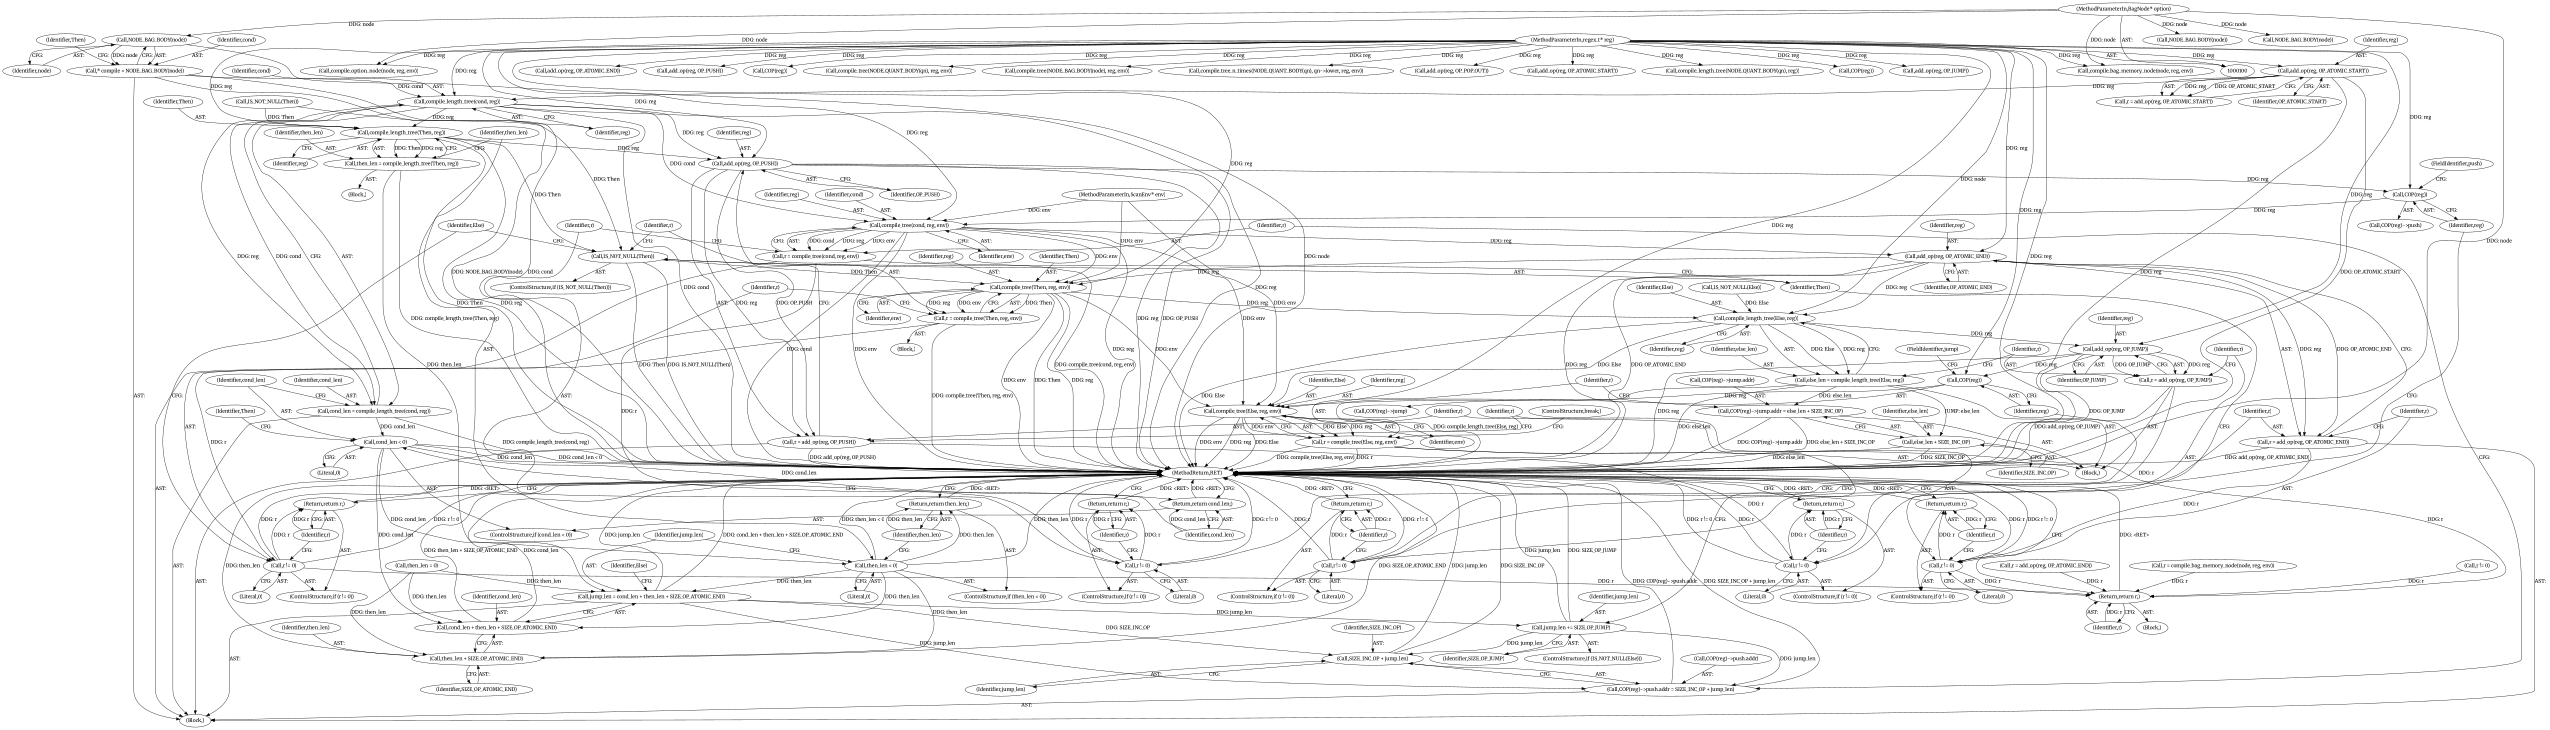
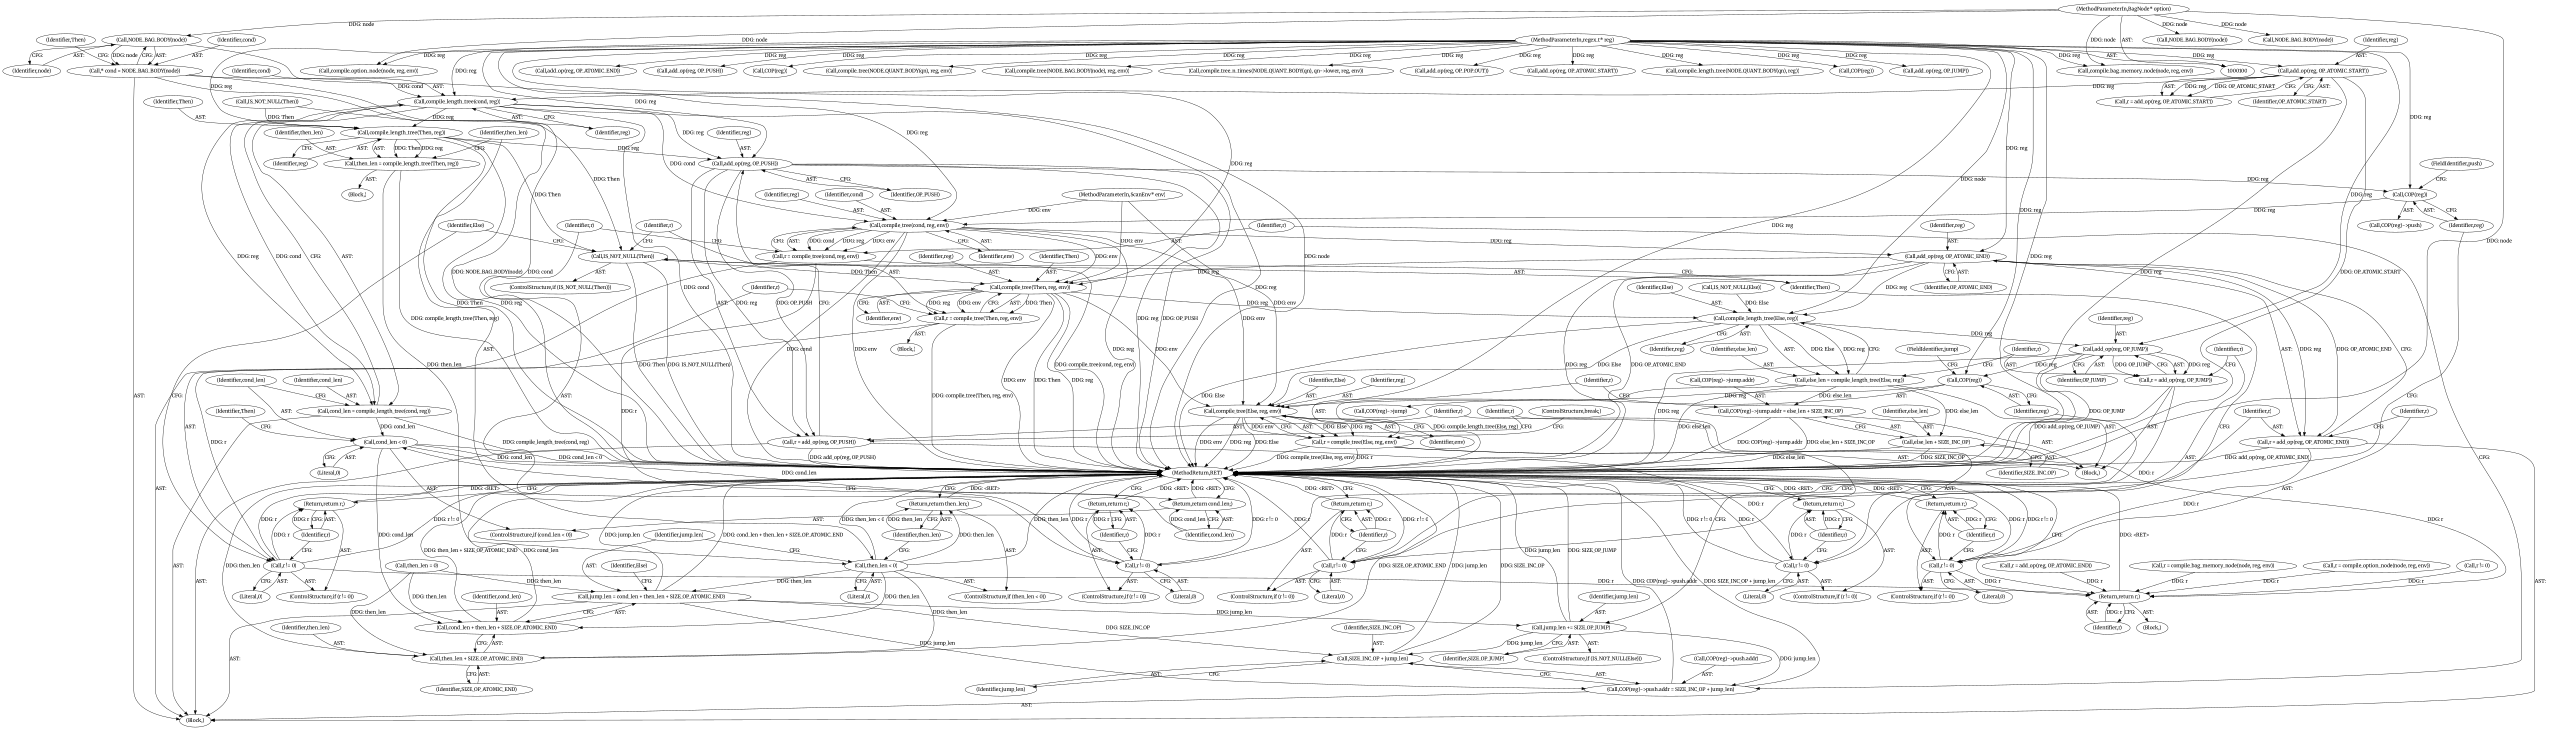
node "(Call,* compile = NODE_BAG_BODY(node))": label "(Call,* compile = NODE_BAG_BODY(node))" -> "(Call,* cond = NODE_BAG_BODY(node))"
edge "(Call,then_len = compile_length_tree(Then, reg))" -> "(Call,compile_length_tree(Then, reg))": removed, label "CFG:"
edge "(Call,else_len = compile_length_tree(Else, reg))" -> "(Call,else_len + SIZE_INC_OP)": label "JUMP: else_len" -> "DDG: else_len"
edge "(Call,cond_len < 0)" -> "(Call,jump_len = cond_len + then_len + SIZE_OP_ATOMIC_END)": removed, label "DDG: cond_len"
node "(Call,r = compile_option_node(node, reg, env))": added
